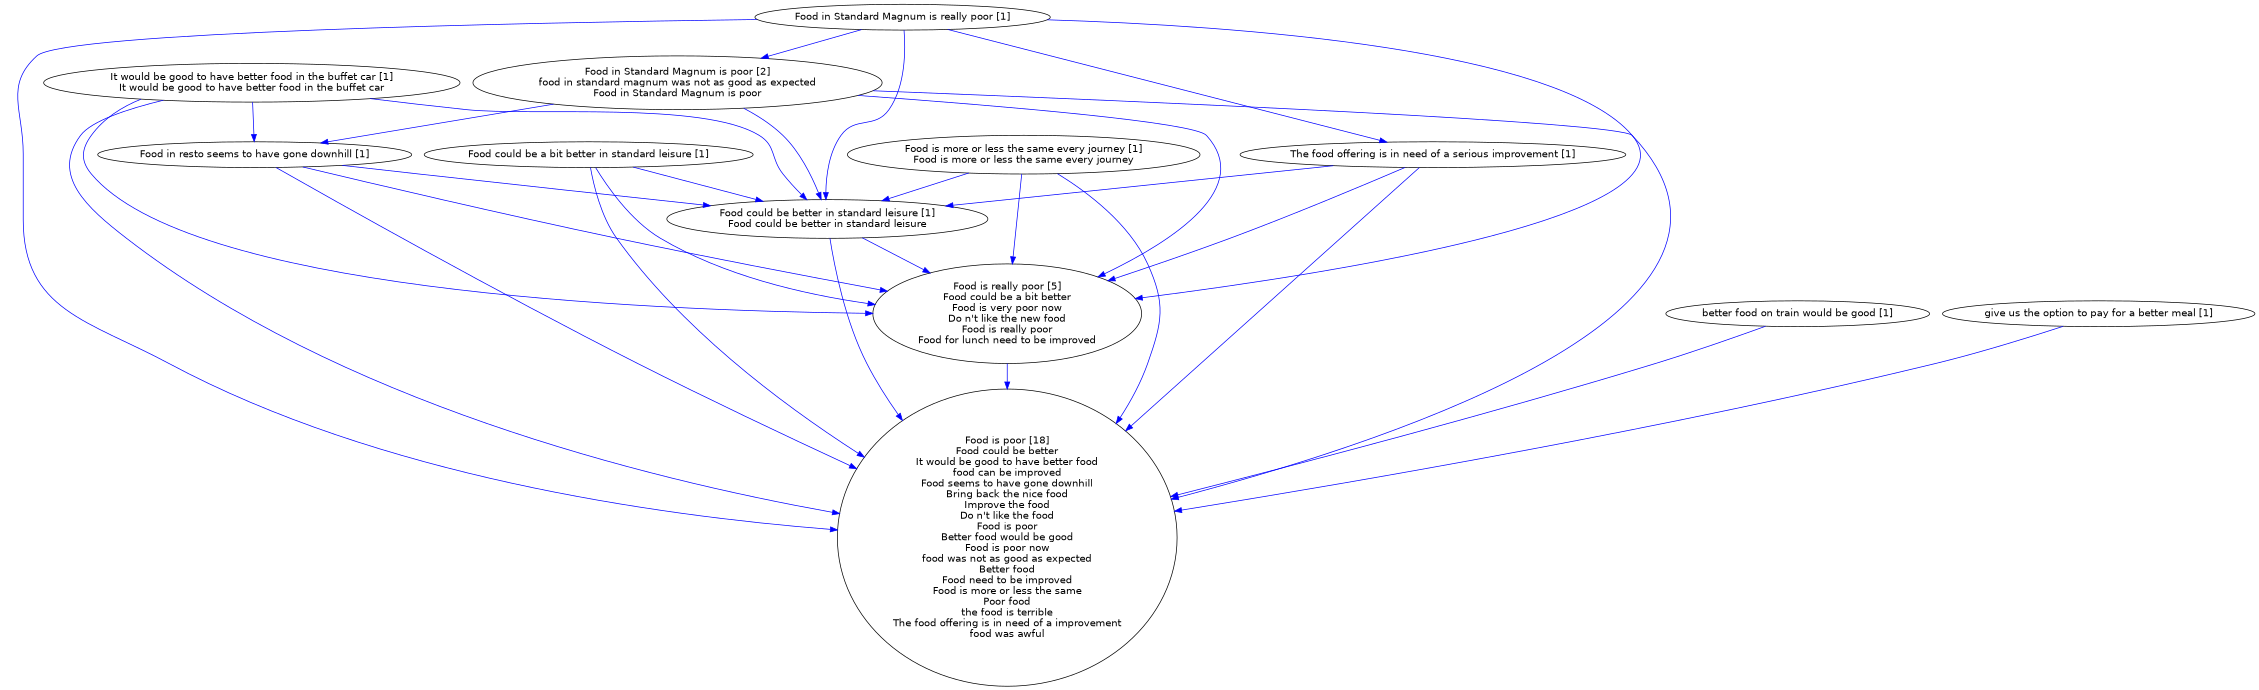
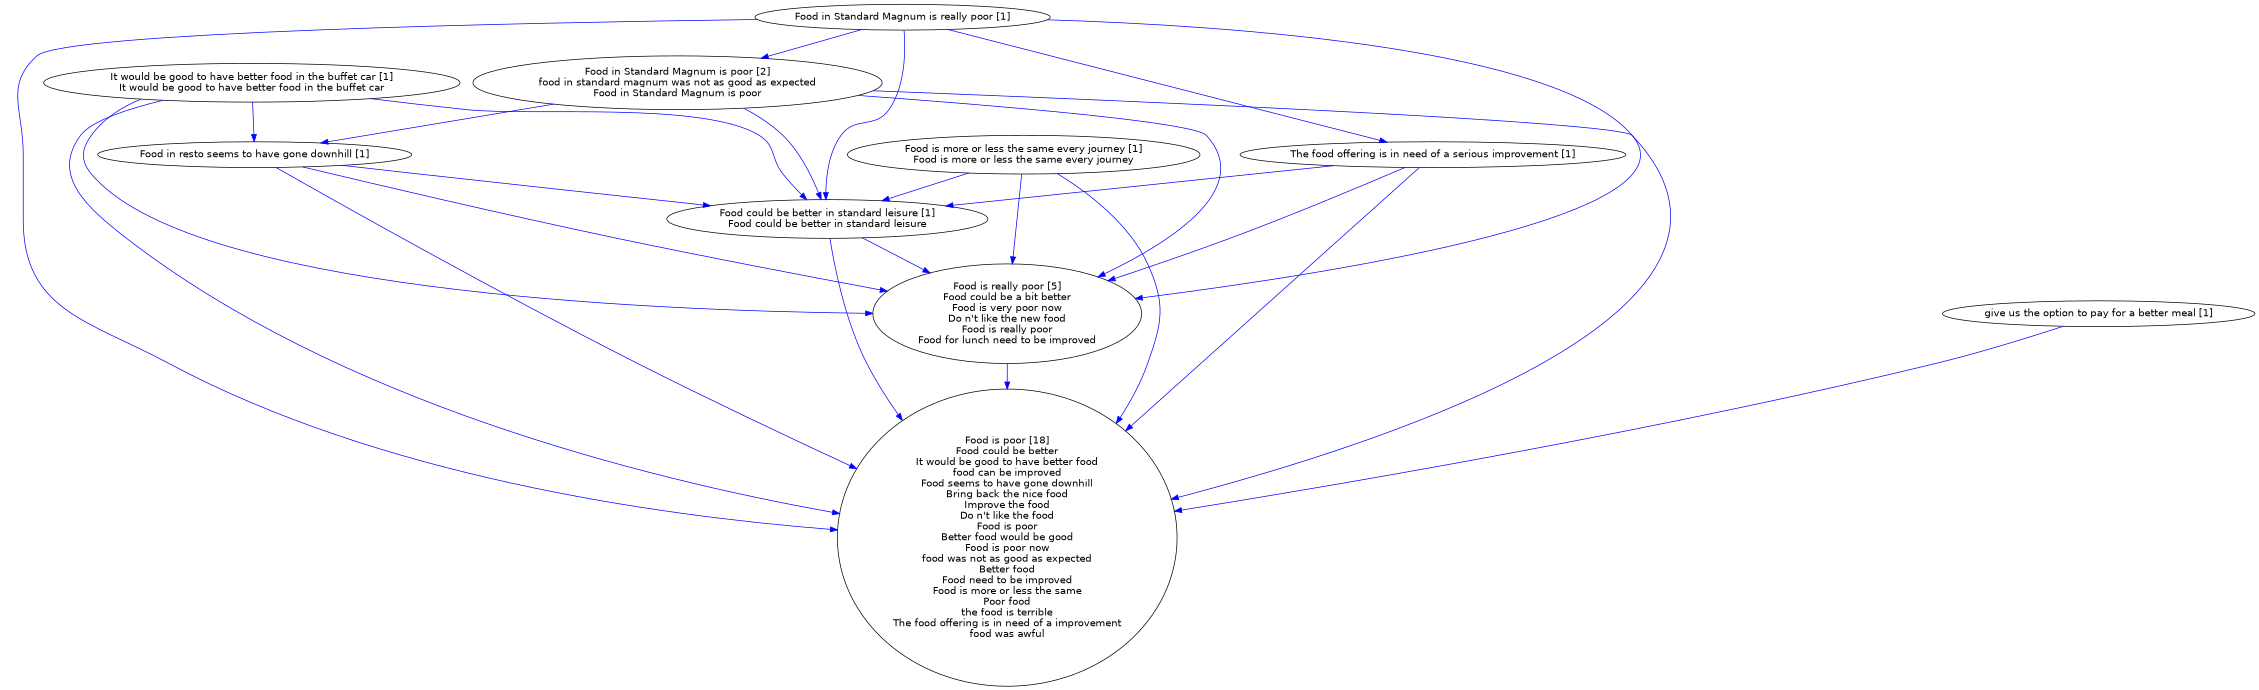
node "Food could be a bit better in standard leisure [1]": removed
node "better food on train would be good [1]": removed
